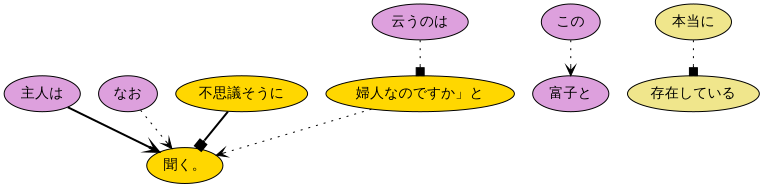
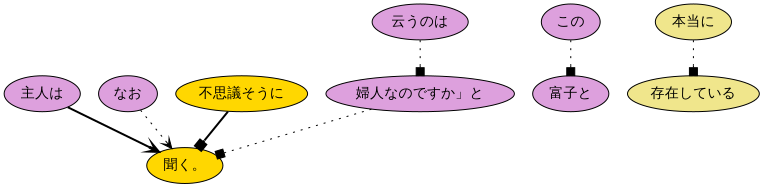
edge "この" -> "富子と": arrowhead vee -> box
node "婦人なのですか」と": fillcolor gold -> plum
edge "婦人なのですか」と" -> "聞く。": arrowhead vee -> box
